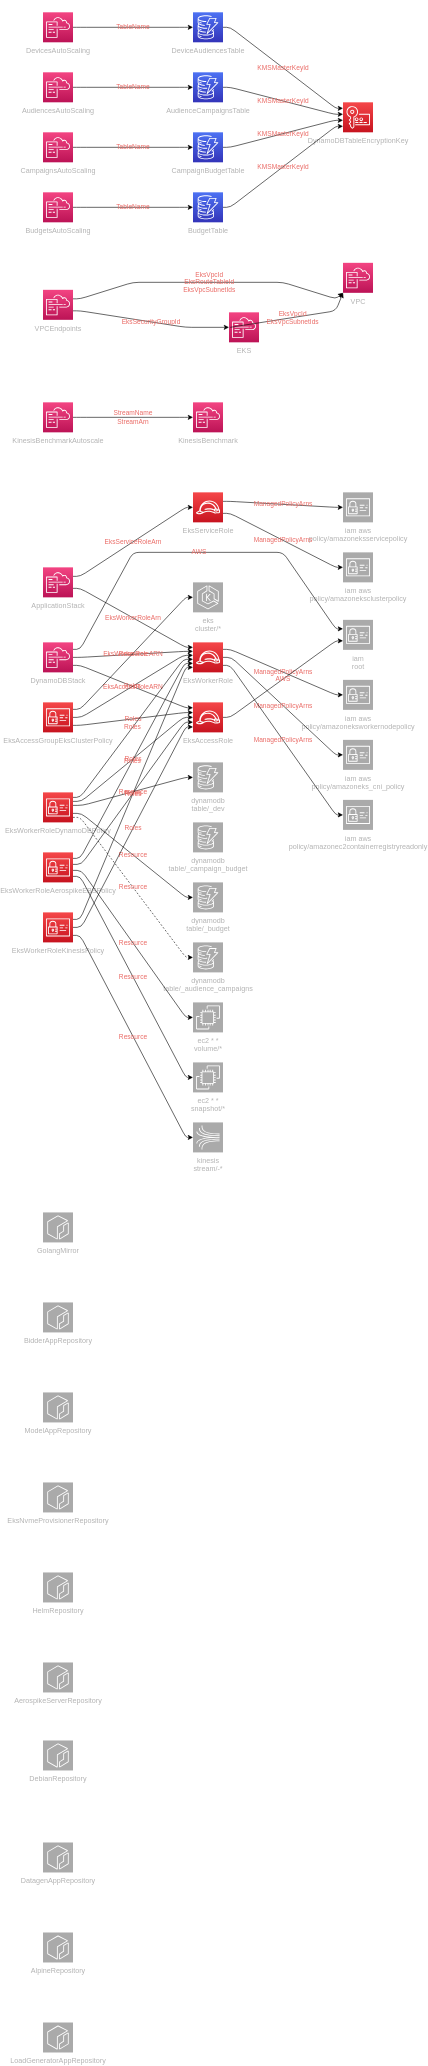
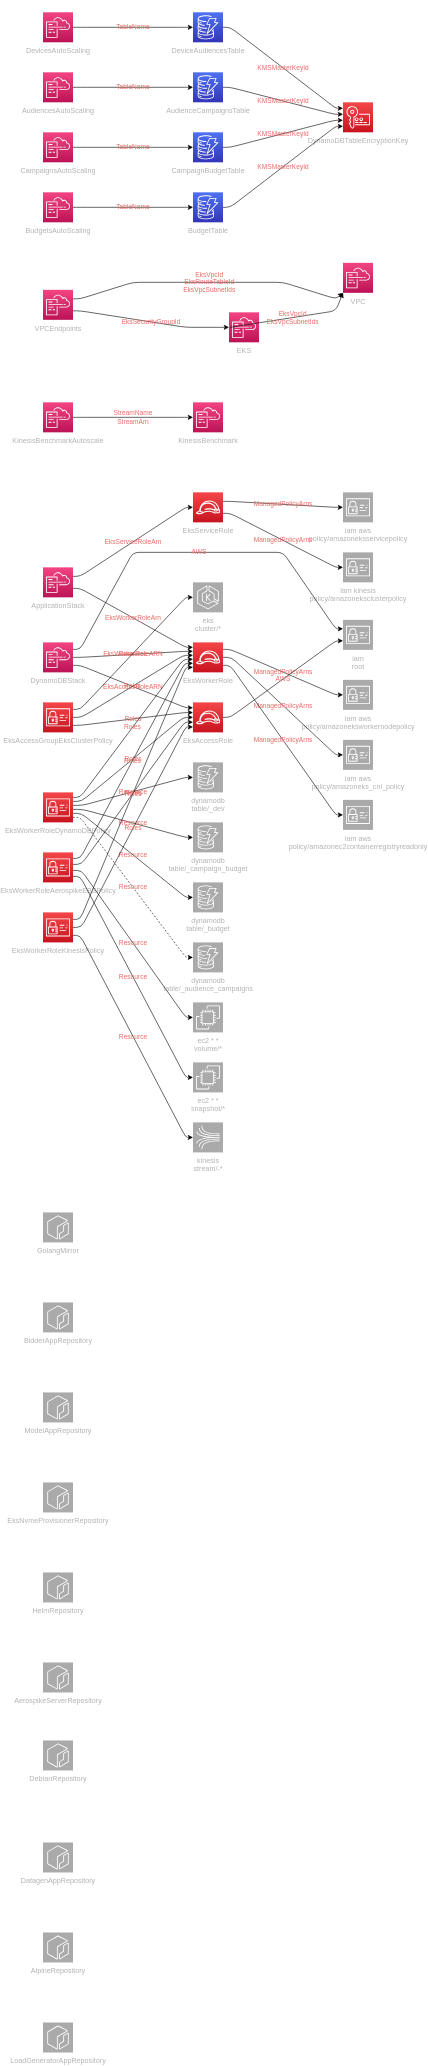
node "iam aws policy/amazoneksclusterpolicy": label "iam aws policy/amazoneksclusterpolicy" -> "iam kinesis policy/amazoneksclusterpolicy"
edge "EksWorkerRoleDynamoDBPolicy" -> "dynamodb table/_campaign_budget": added, label "Resource"
